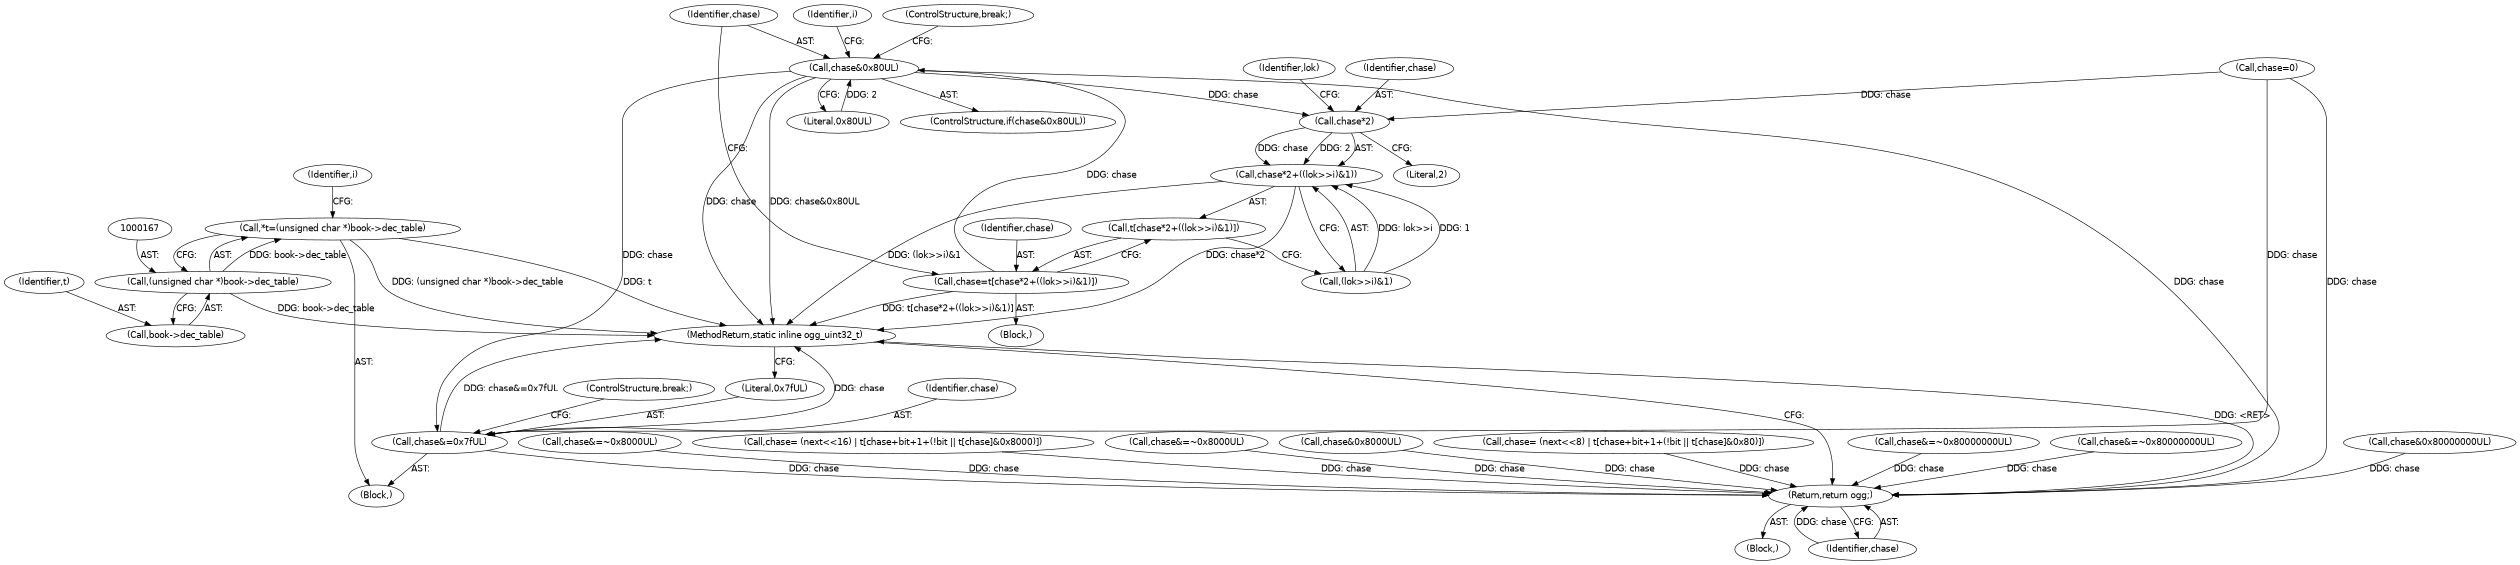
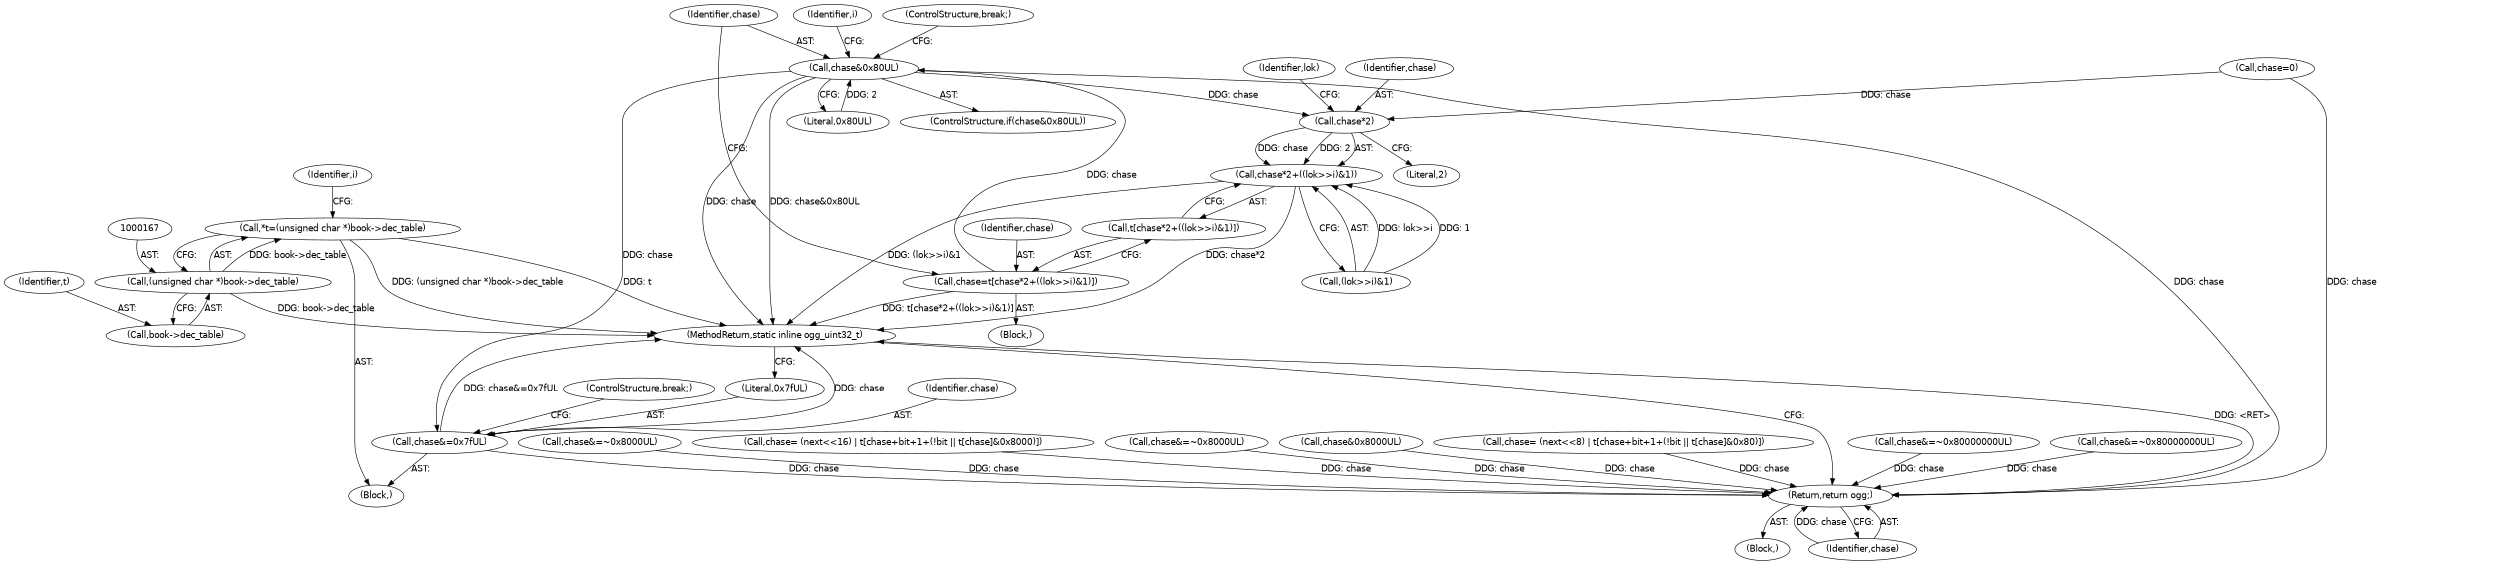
edge "(Call,t[chase*2+((lok>>i)&1)])" -> "(Call,(lok>>i)&1)": now "(Call,t[chase*2+((lok>>i)&1)])" -> "(Call,chase*2+((lok>>i)&1))"
edge "(Call,chase=0)" -> "(Call,chase&=0x7fUL)": removed, label "DDG: chase"
node "(Call,chase&0x80000000UL)": removed
